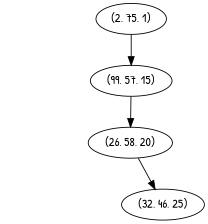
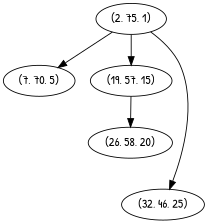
node "(7, 70, 5)": added
node "(99, 57, 15)": label "(99, 57, 15)" -> "(19, 57, 15)"
edge "(26, 58, 20)" -> "(32, 46, 25)": now "(2, 75, 1)" -> "(32, 46, 25)"
